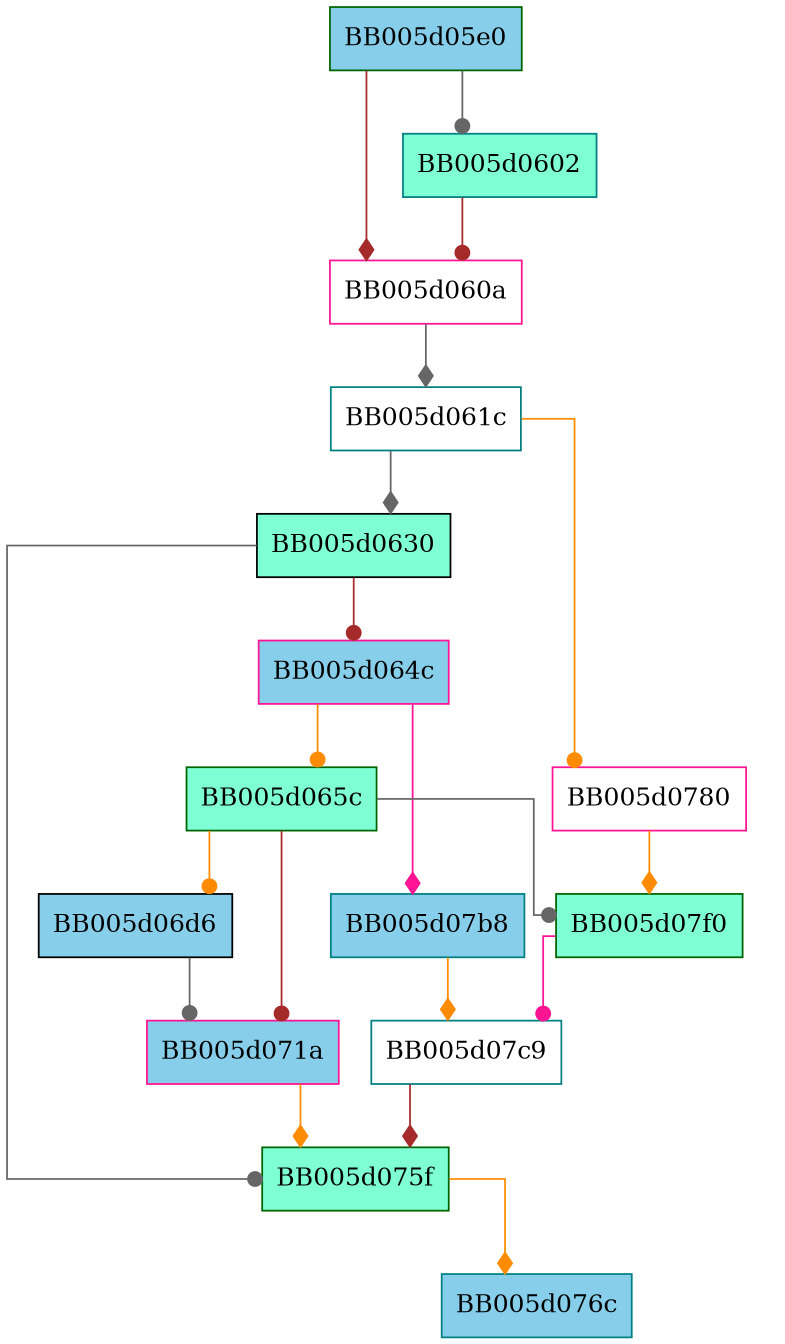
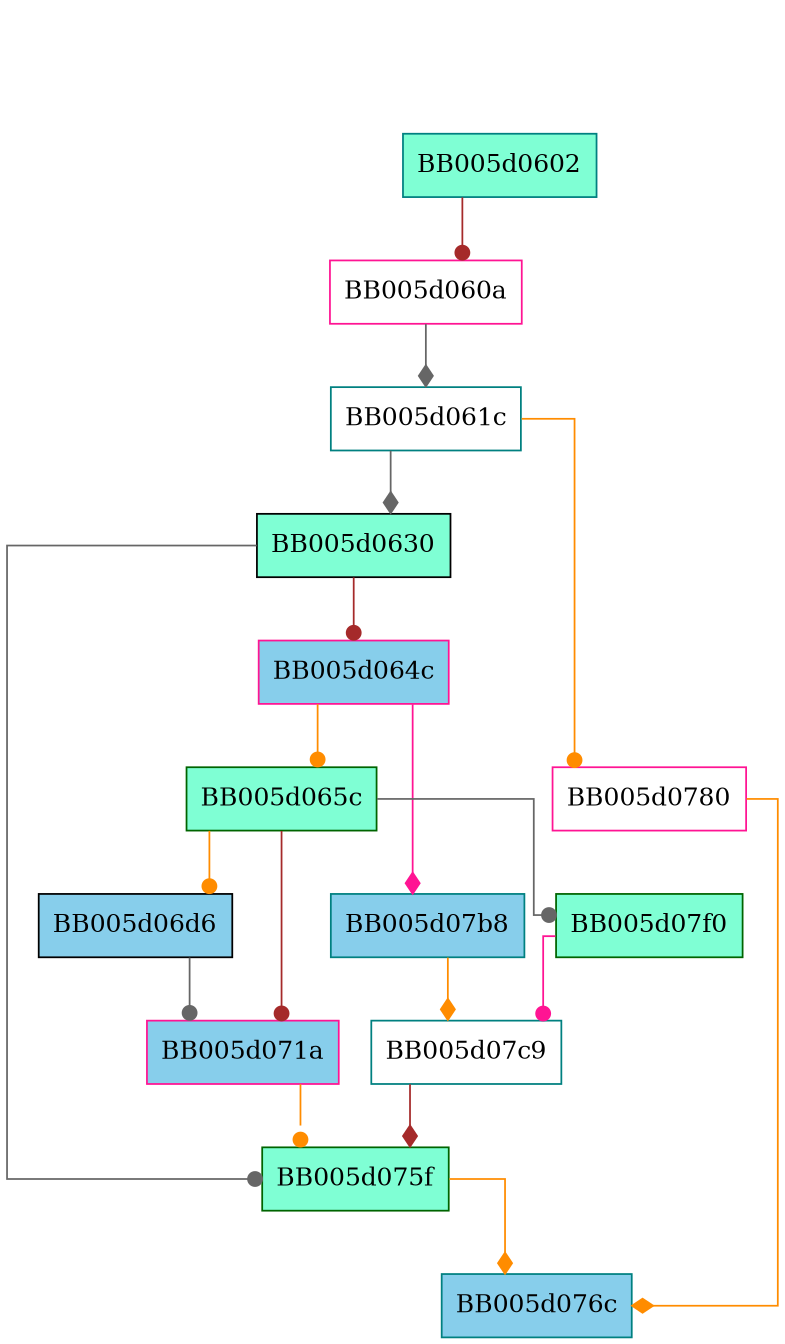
node "BB005d05e0": removed
edge "BB005d0780" -> "BB005d07f0": now "BB005d0780" -> "BB005d076c"
edge "BB005d071a" -> "BB005d075f": arrowhead diamond -> dot
